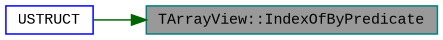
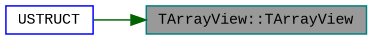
node "TArrayView::IndexOfByPredicate": label "TArrayView::IndexOfByPredicate" -> "TArrayView::TArrayView"
